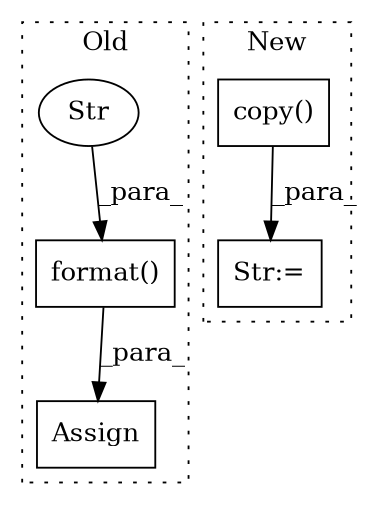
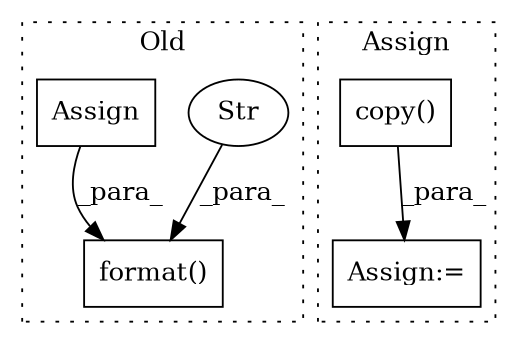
cluster "New": label "New" -> "Assign"
node "Str:=": label "Str:=" -> "Assign:="
edge "format()" -> "Assign": reversed
